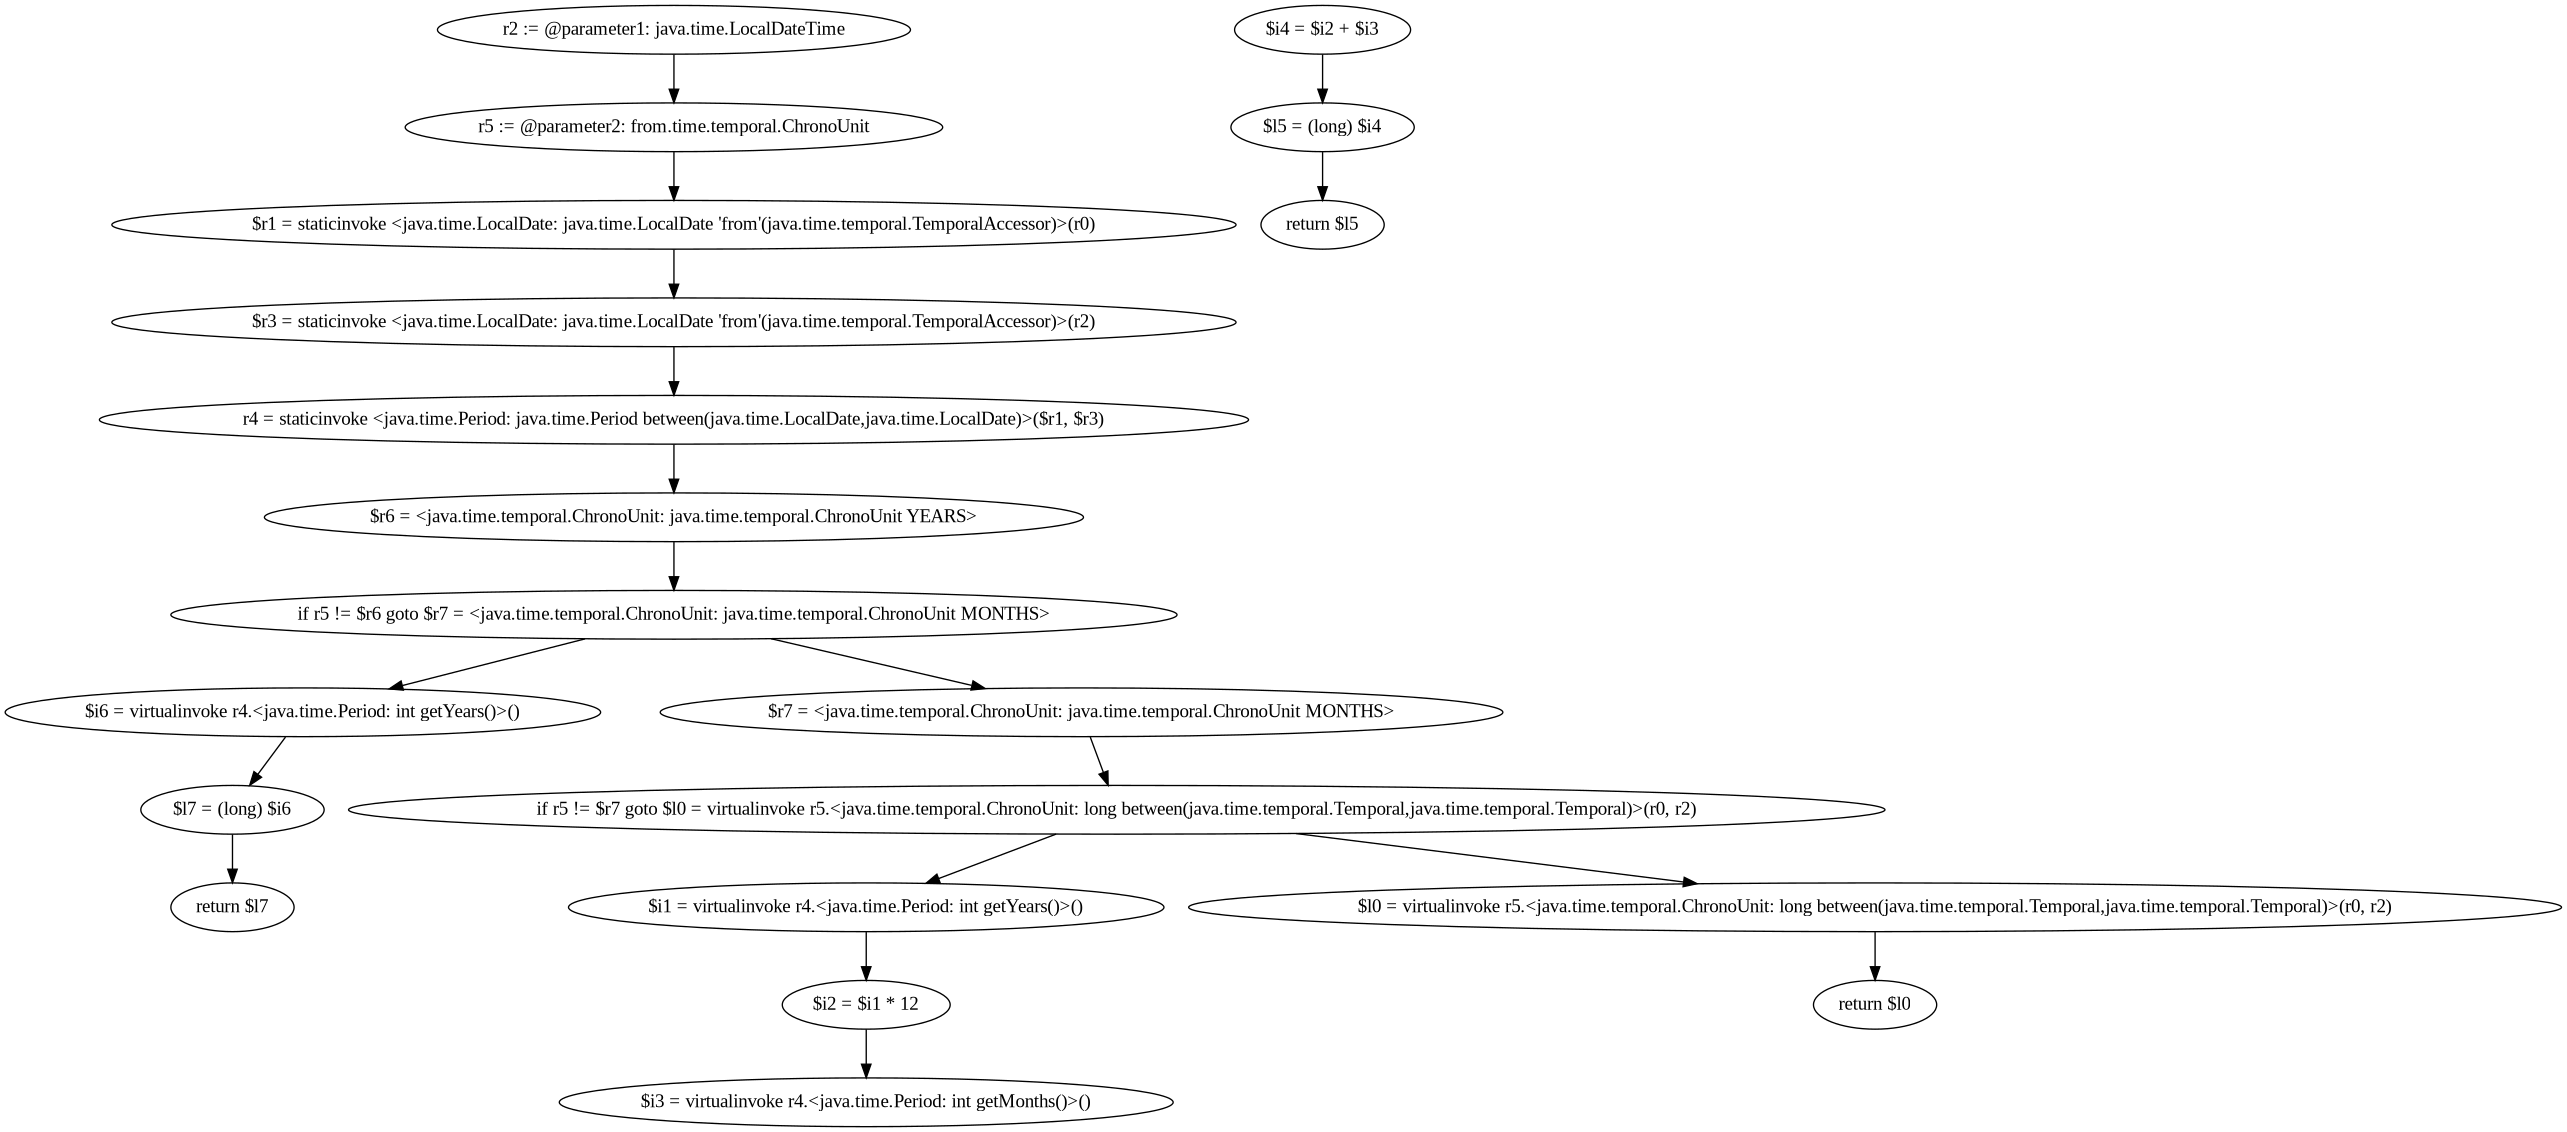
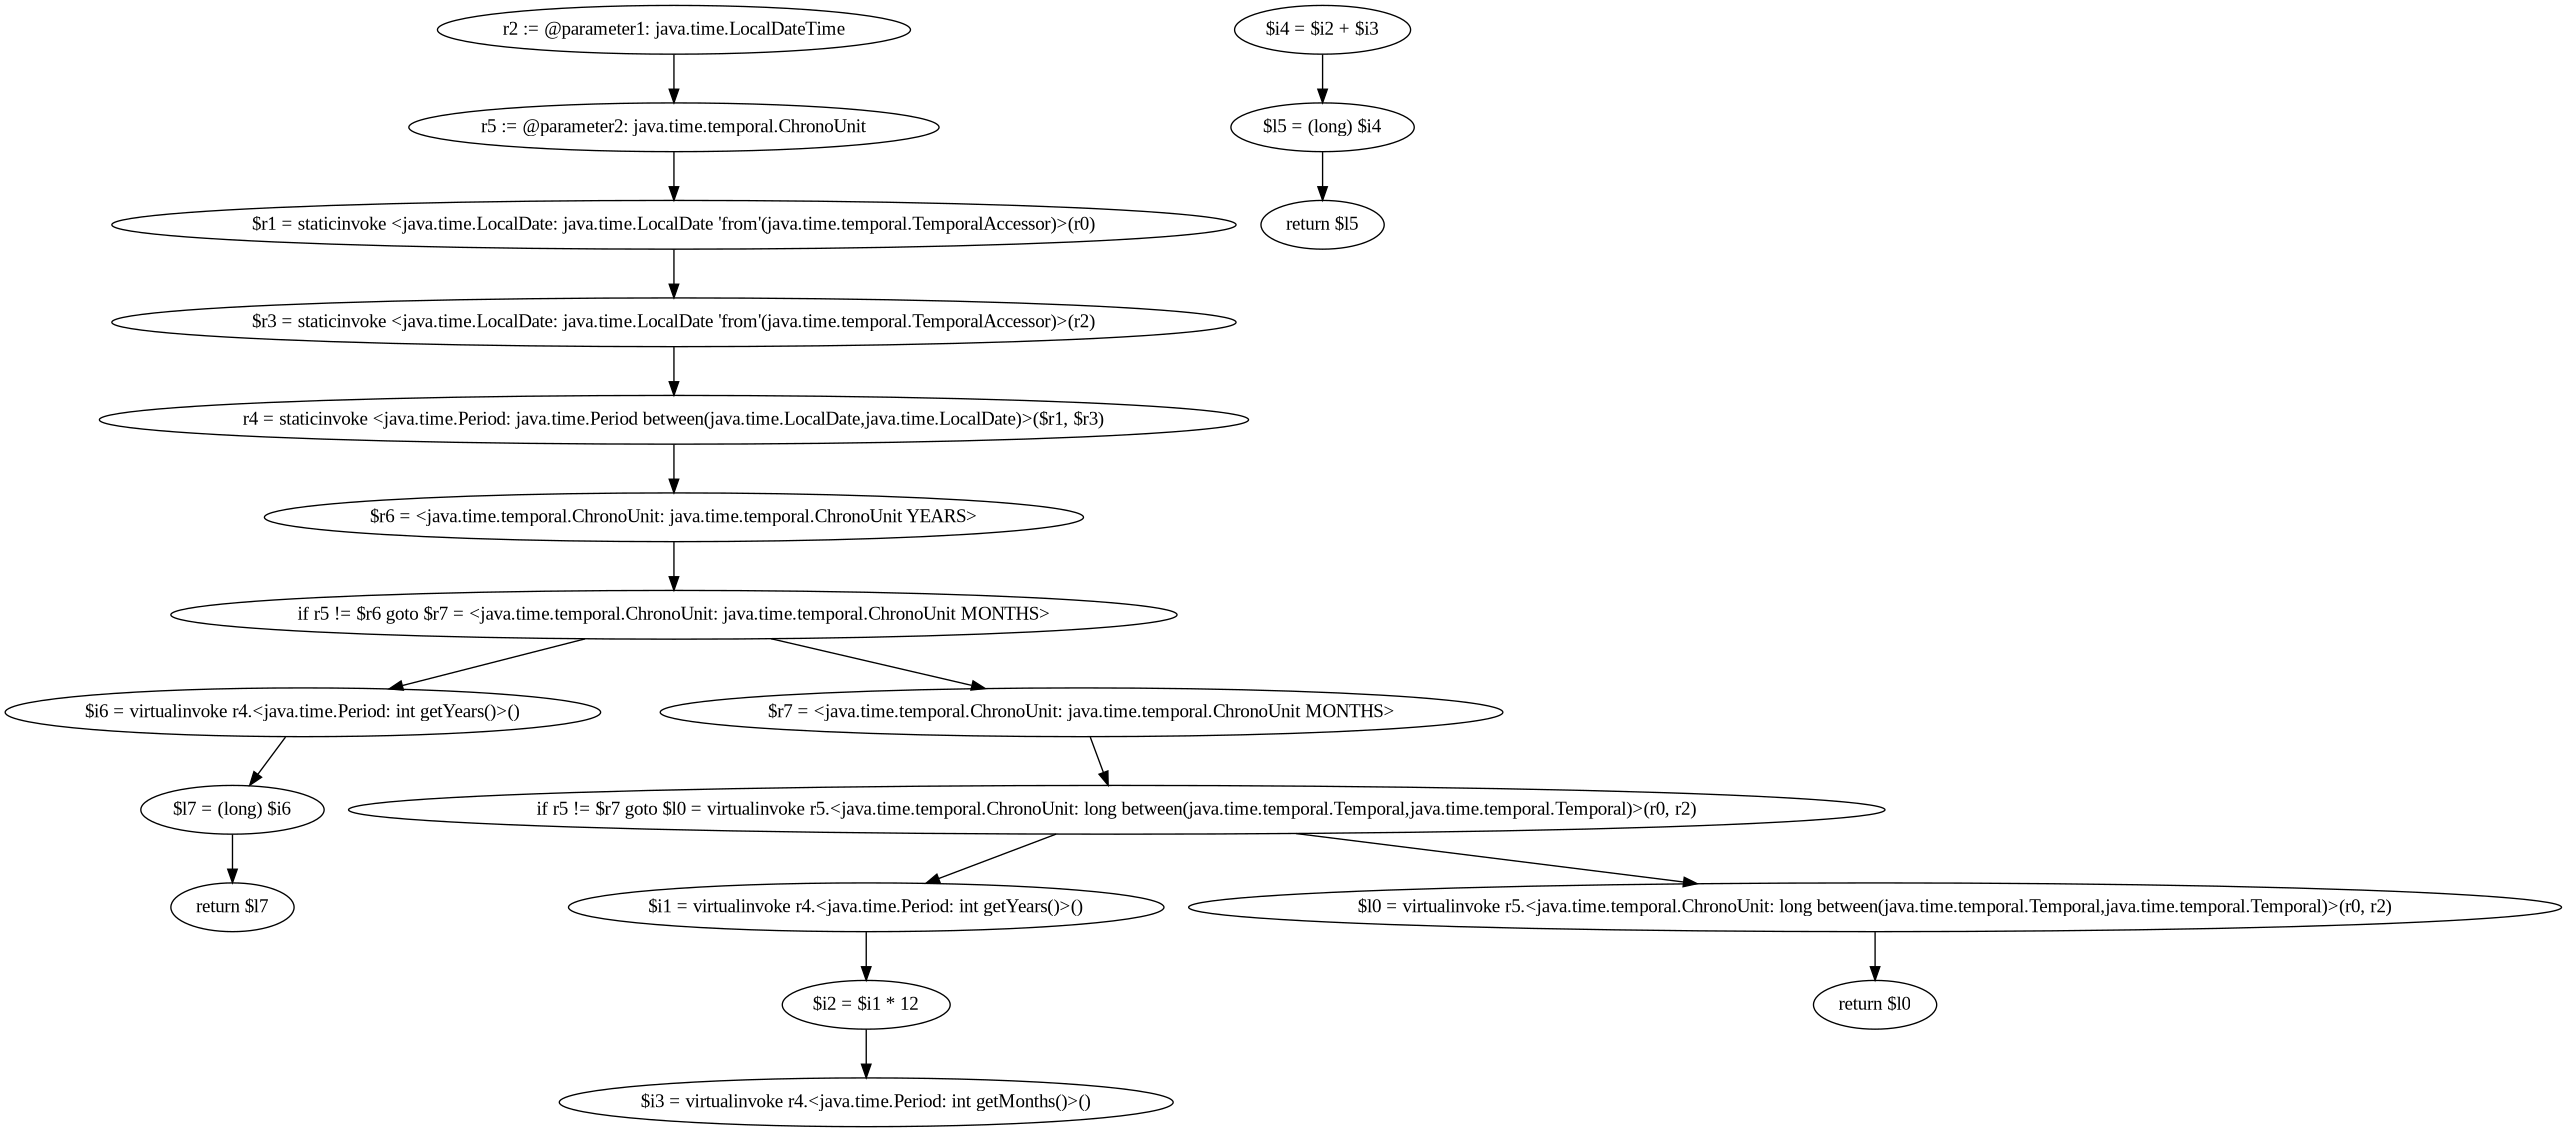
node "r5 := @parameter2: from.time.temporal.ChronoUnit": label "r5 := @parameter2: from.time.temporal.ChronoUnit" -> "r5 := @parameter2: java.time.temporal.ChronoUnit"
